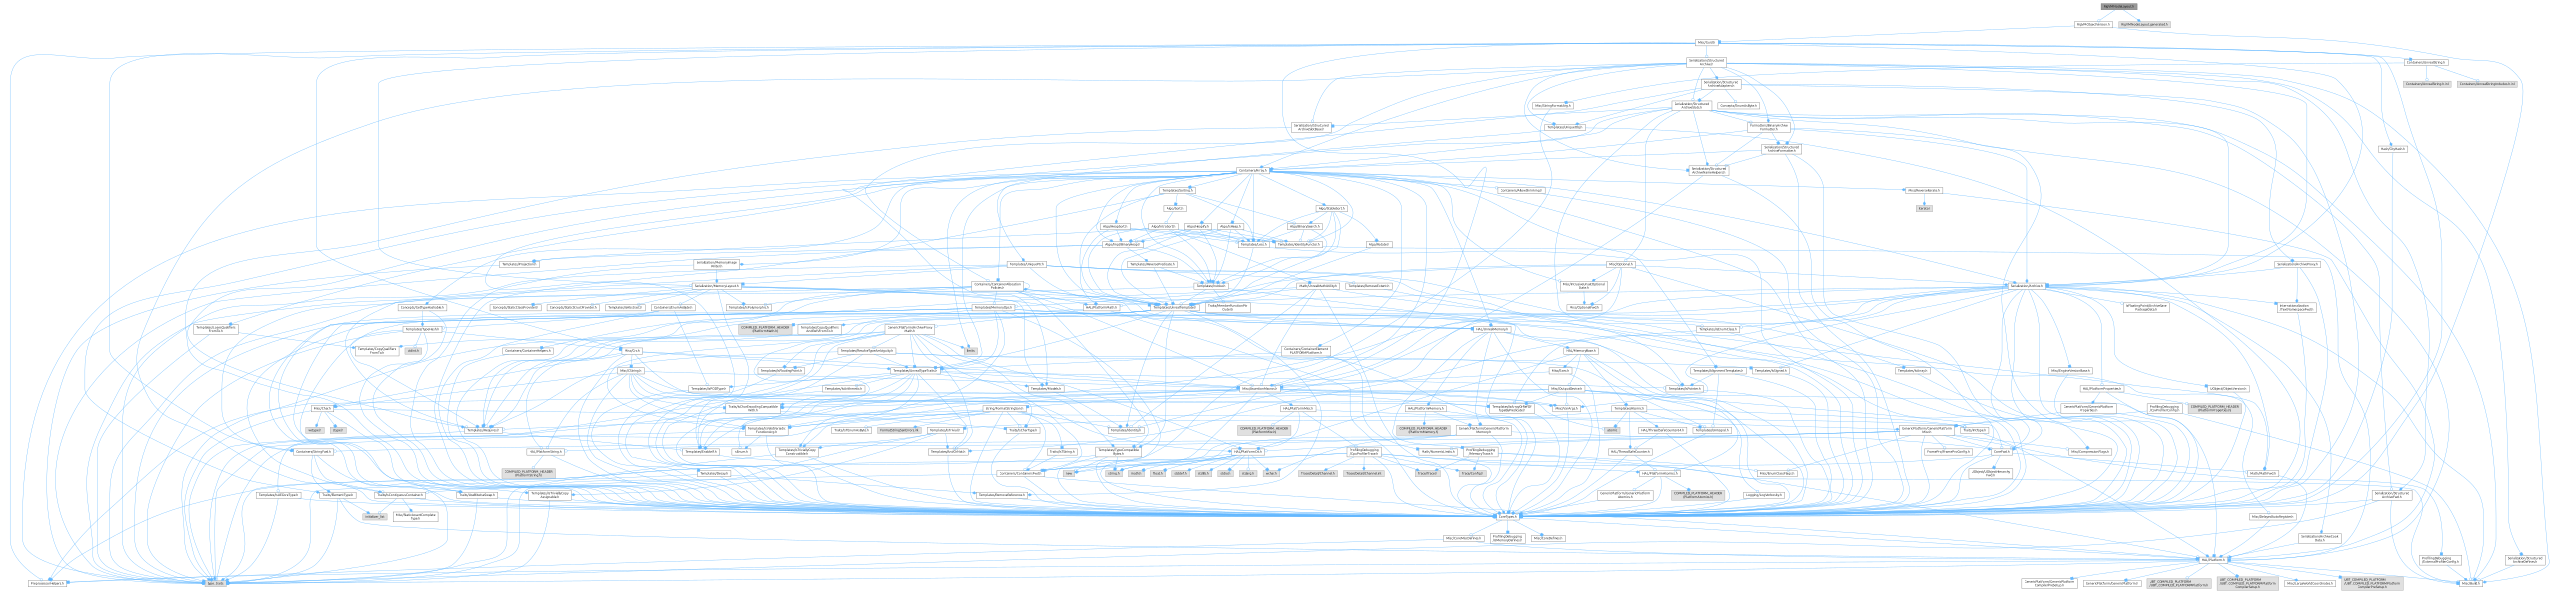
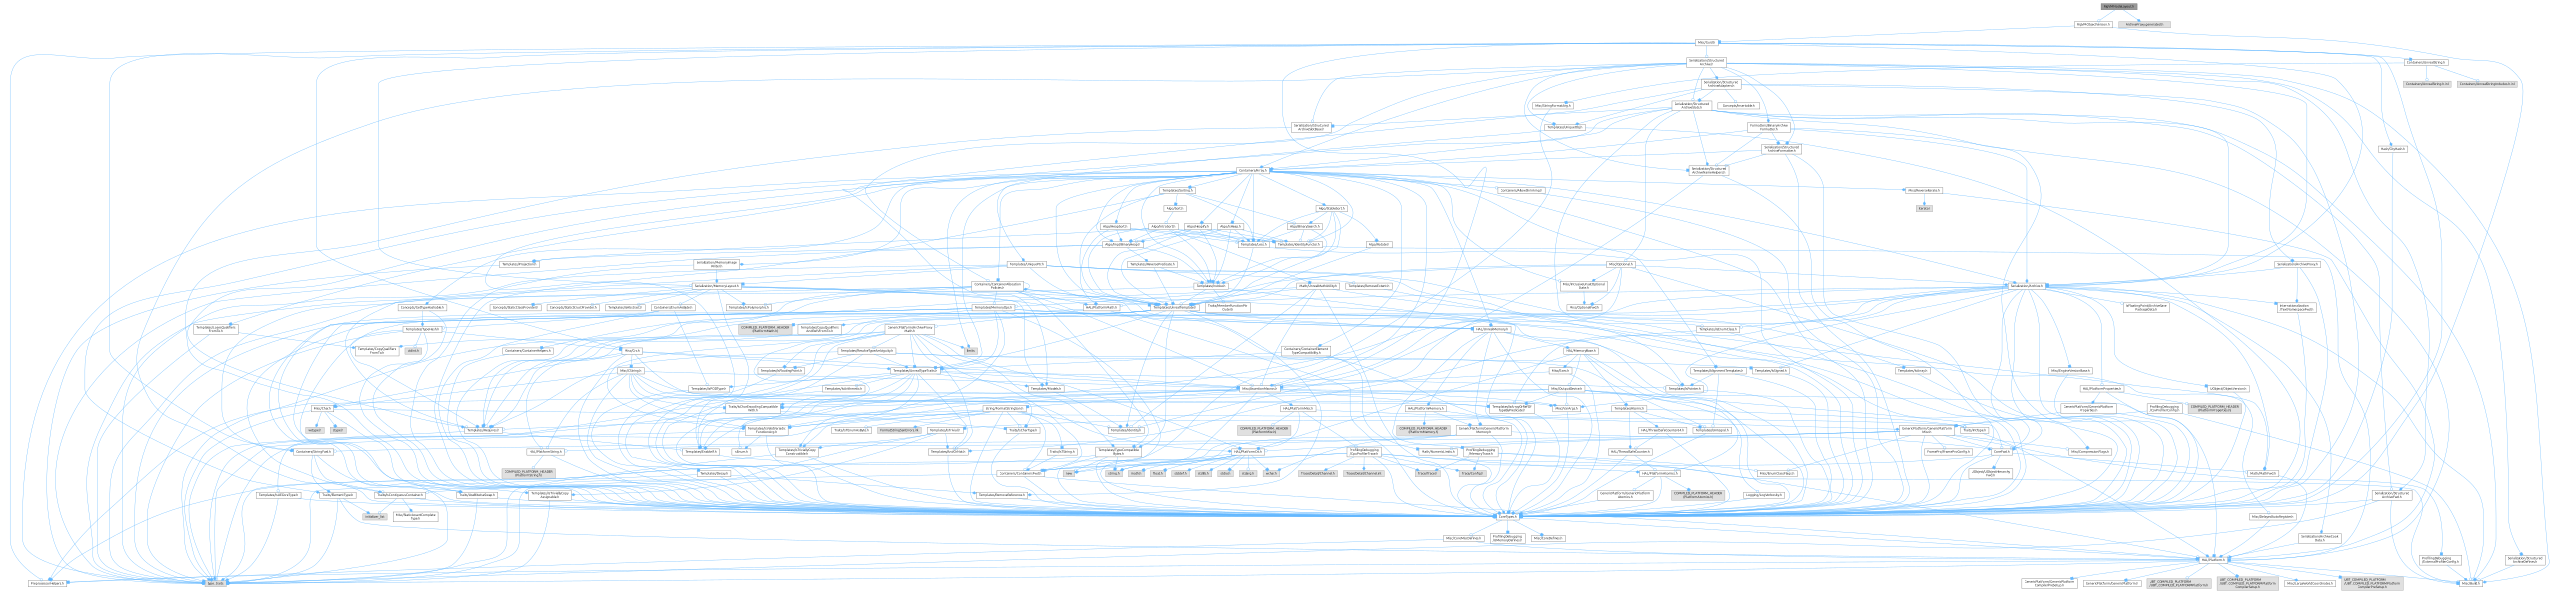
node "RigVMNodeLayout.generated.h": label "RigVMNodeLayout.generated.h" -> "ArchiveProxy.generated.h"
node "Concepts/EnumAsByte.h": label "Concepts/EnumAsByte.h" -> "Concepts/Insertable.h"
edge "Serialization/Structured ArchiveSlots.h" -> "Formatters/BinaryArchive Formatter.h": removed
node "Containers/ContainerElement PLATFORMPlatform.h": label "Containers/ContainerElement PLATFORMPlatform.h" -> "Containers/ContainerElement TypeCompatibility.h"
node "atomic": removed
